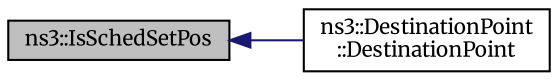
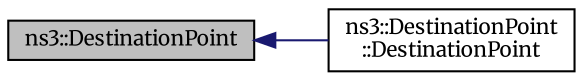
node "ns3::IsSchedSetPos": label "ns3::IsSchedSetPos" -> "ns3::DestinationPoint"
